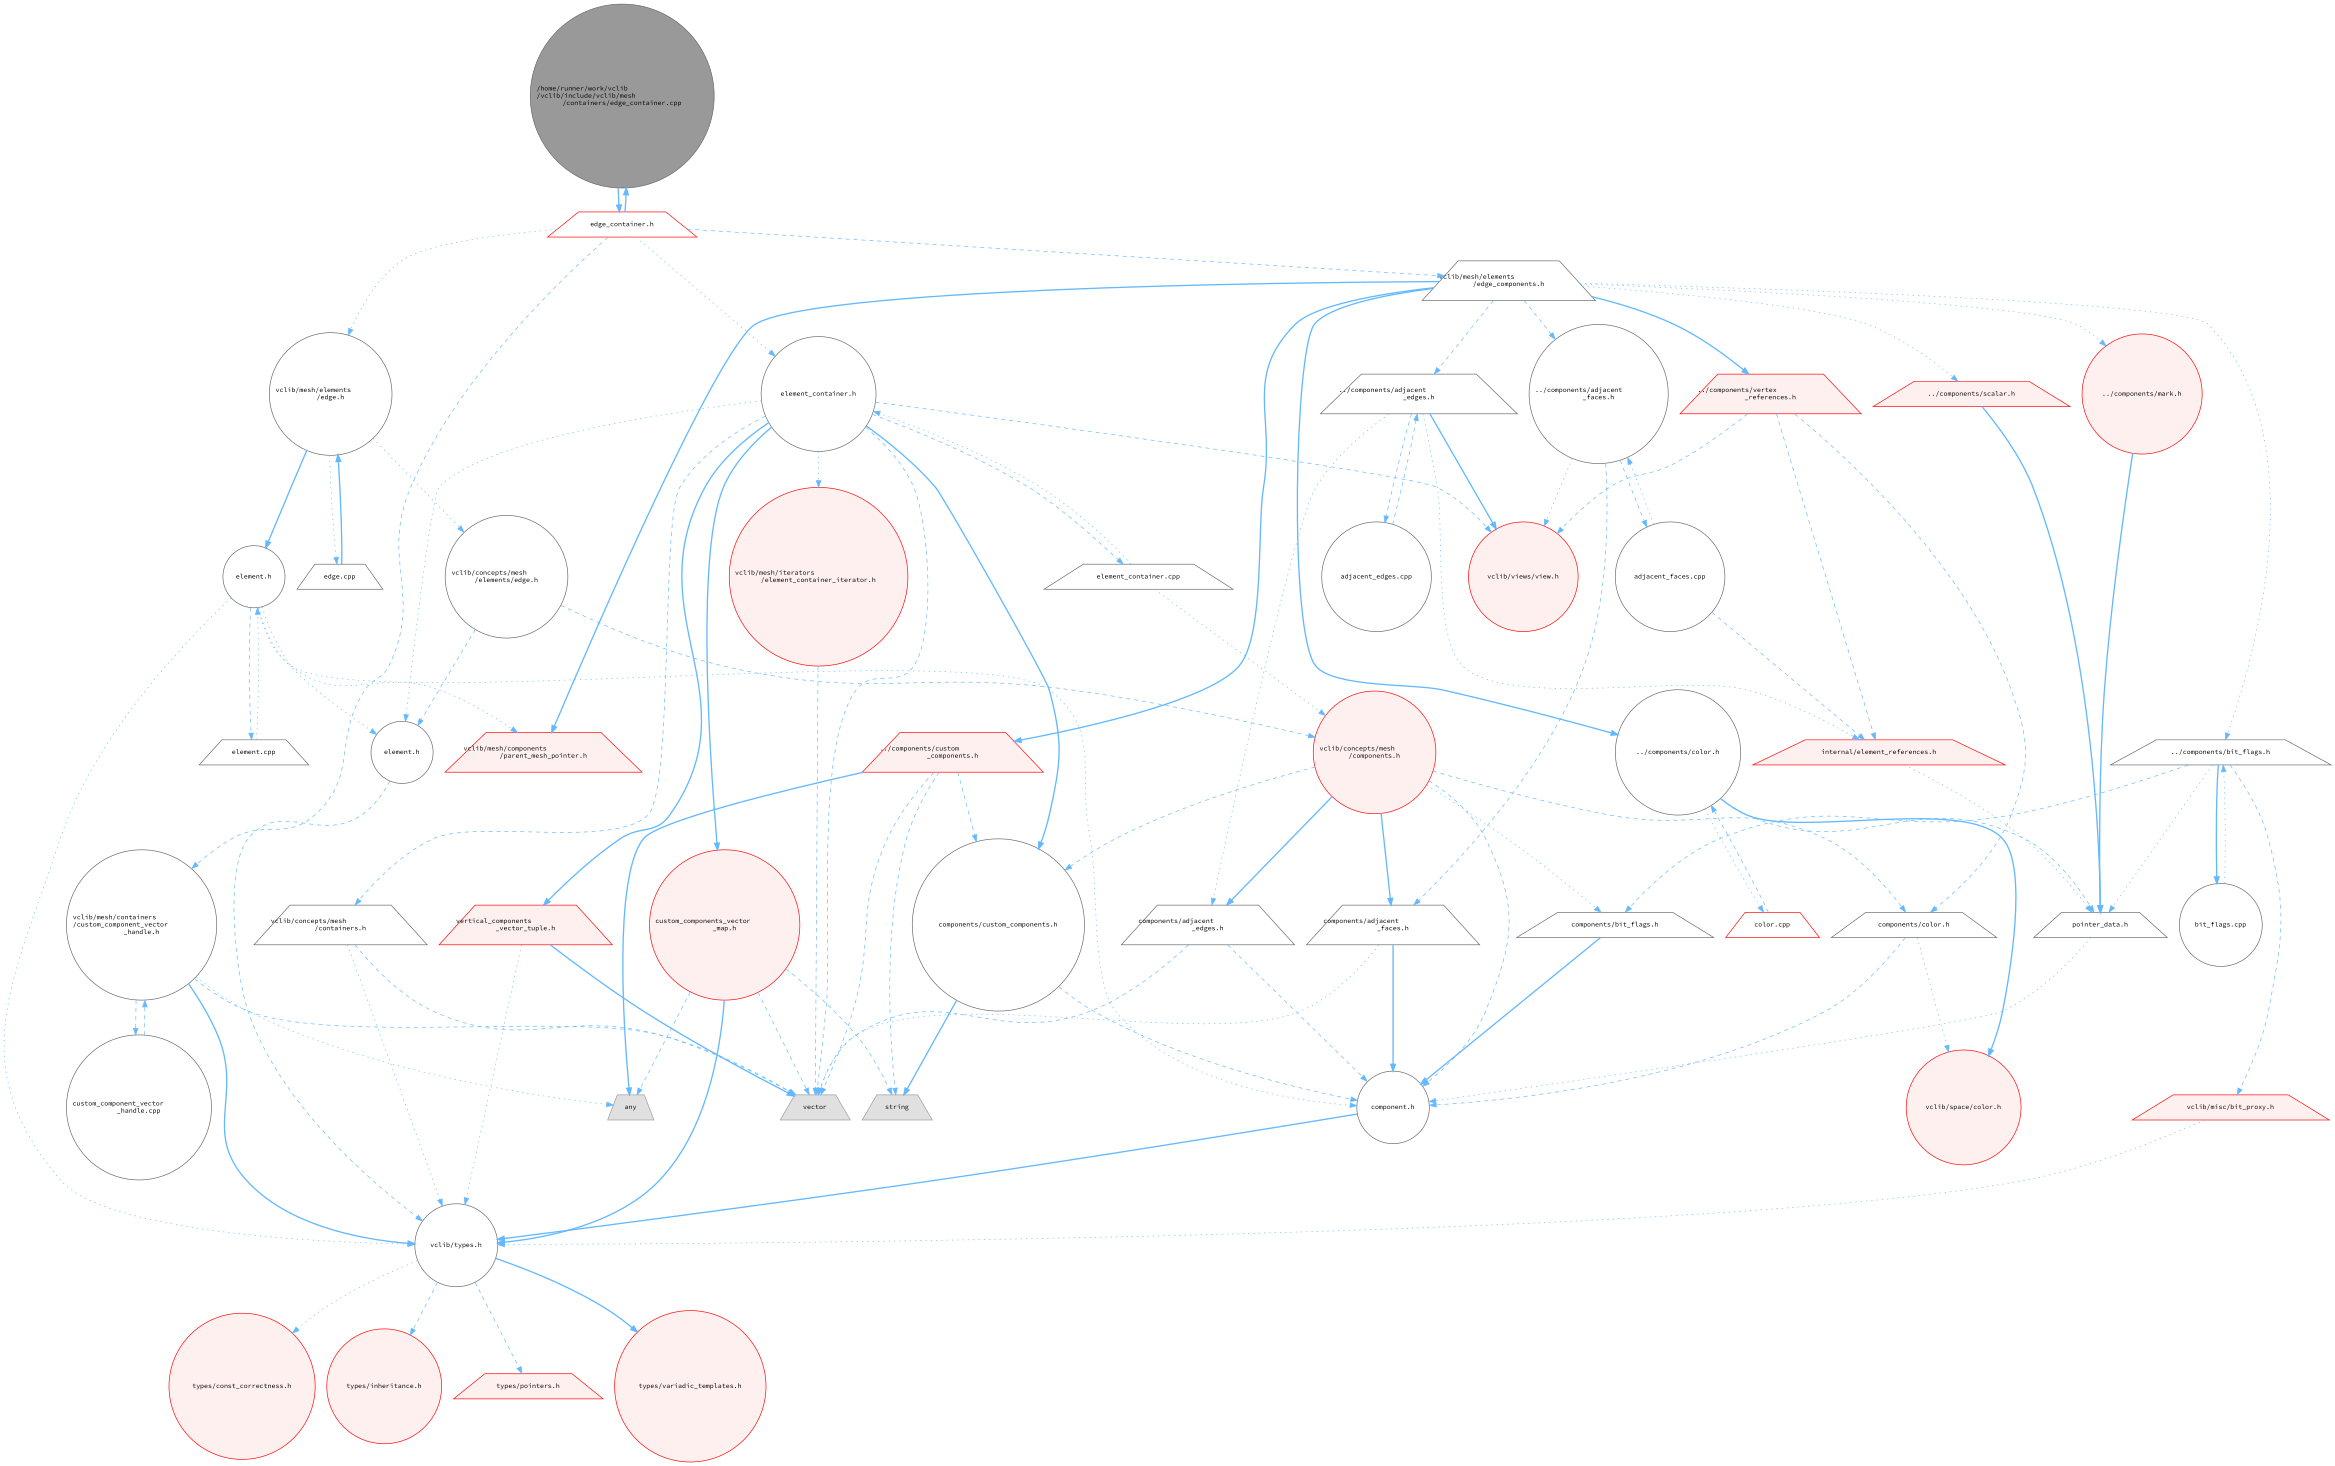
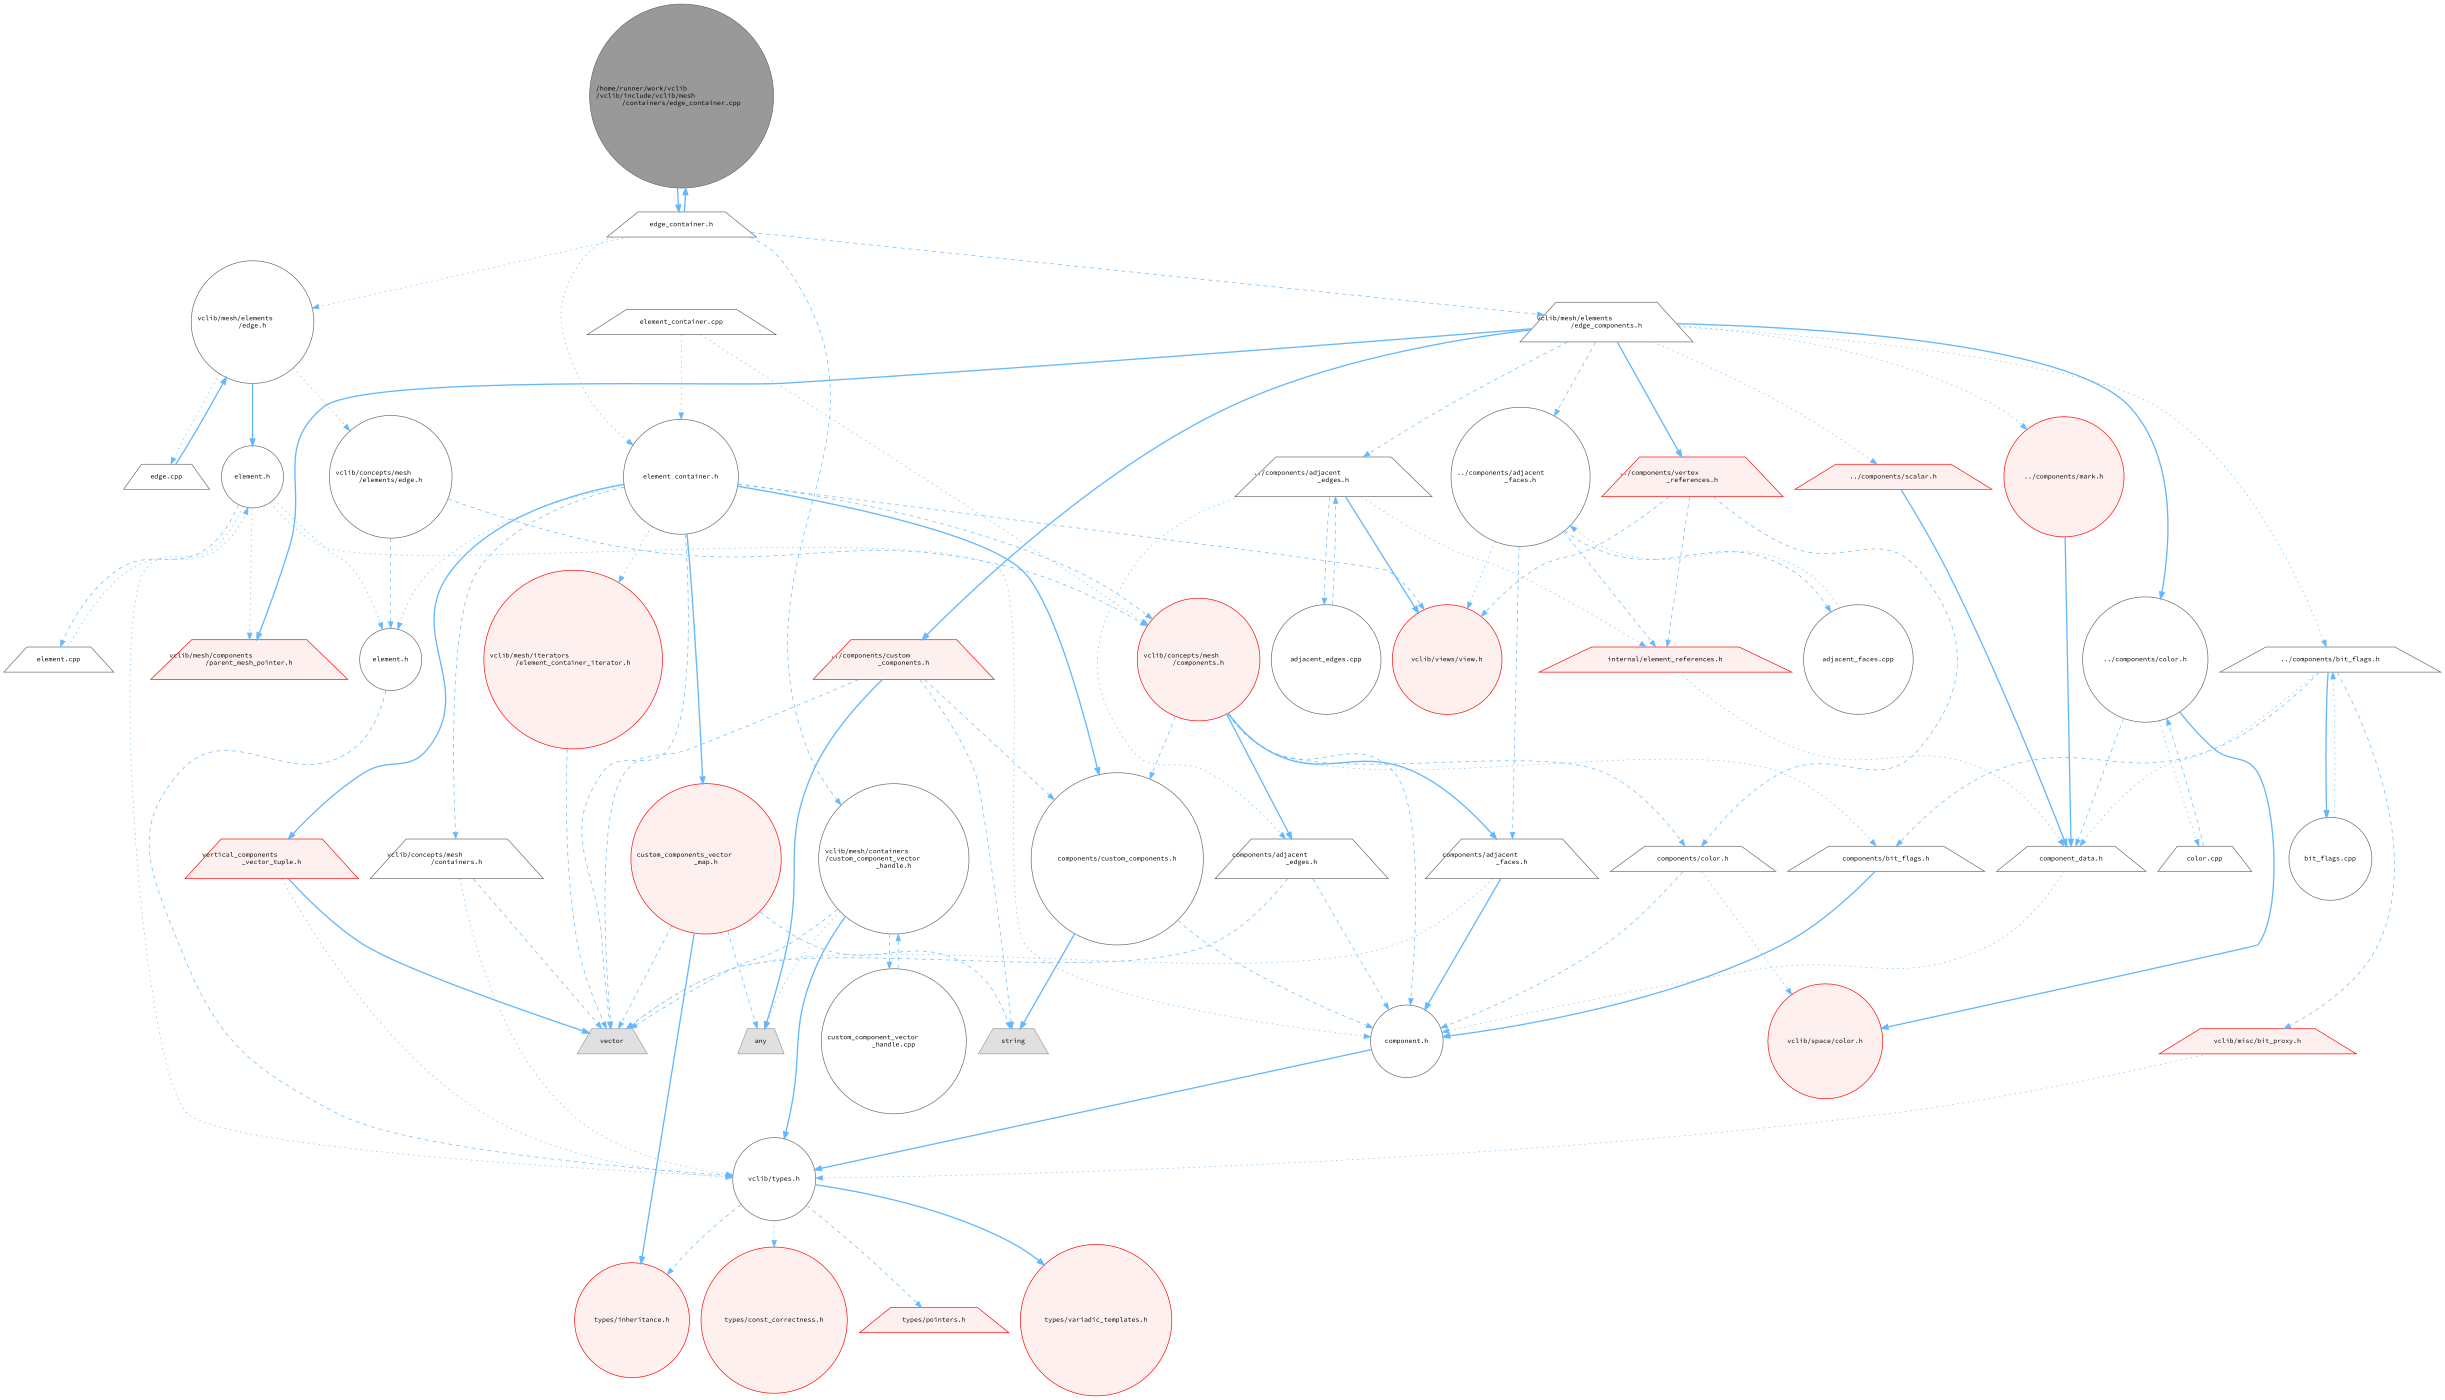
node "edge_container.h": color red -> grey40
edge "element_container.h" -> "element_container.cpp": now "element_container.h" -> "vclib/concepts/mesh /components.h"
edge "adjacent_faces.cpp" -> "internal/element_references.h": now "../components/adjacent _faces.h" -> "internal/element_references.h"
node "color.cpp": color red -> grey40
node "pointer_data.h": label "pointer_data.h" -> "component_data.h"
edge "custom_components_vector _map.h" -> "vclib/types.h": now "custom_components_vector _map.h" -> "types/inheritance.h"
